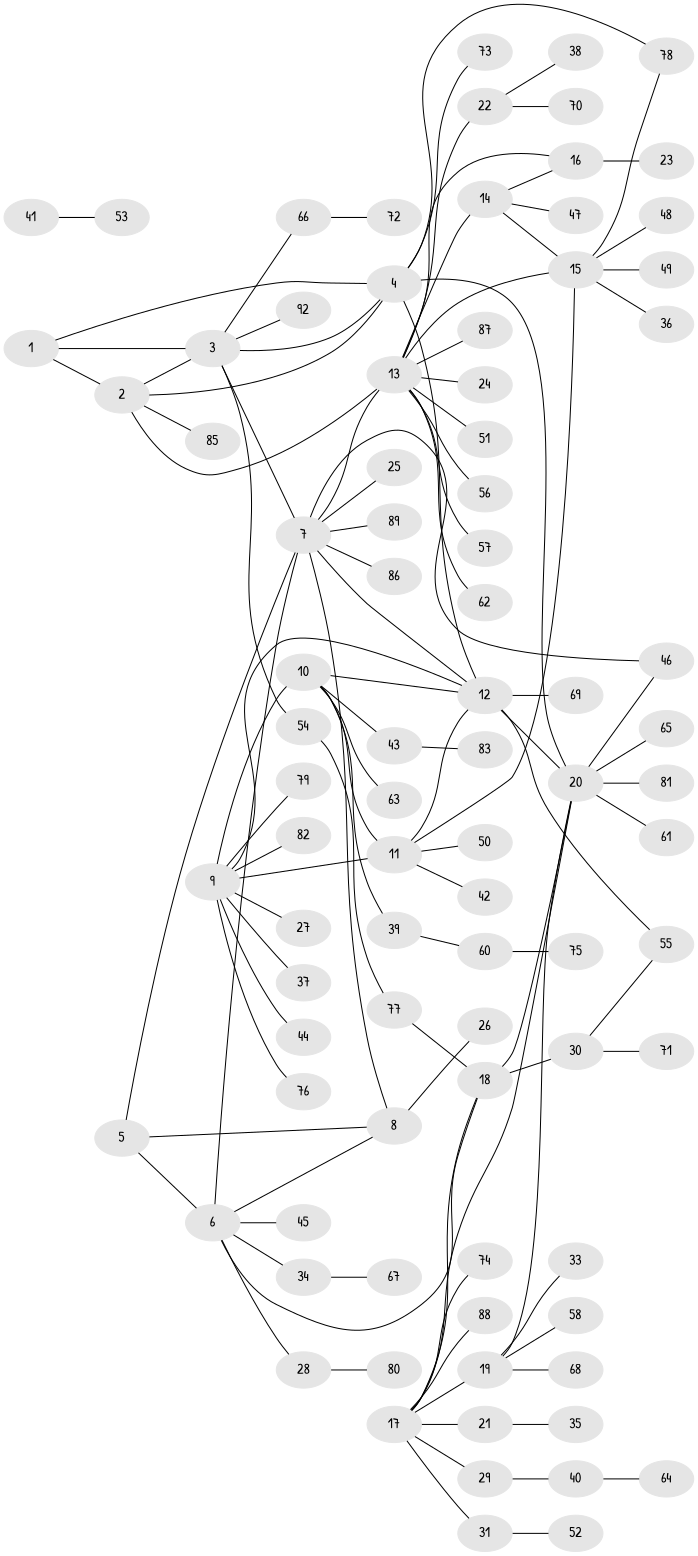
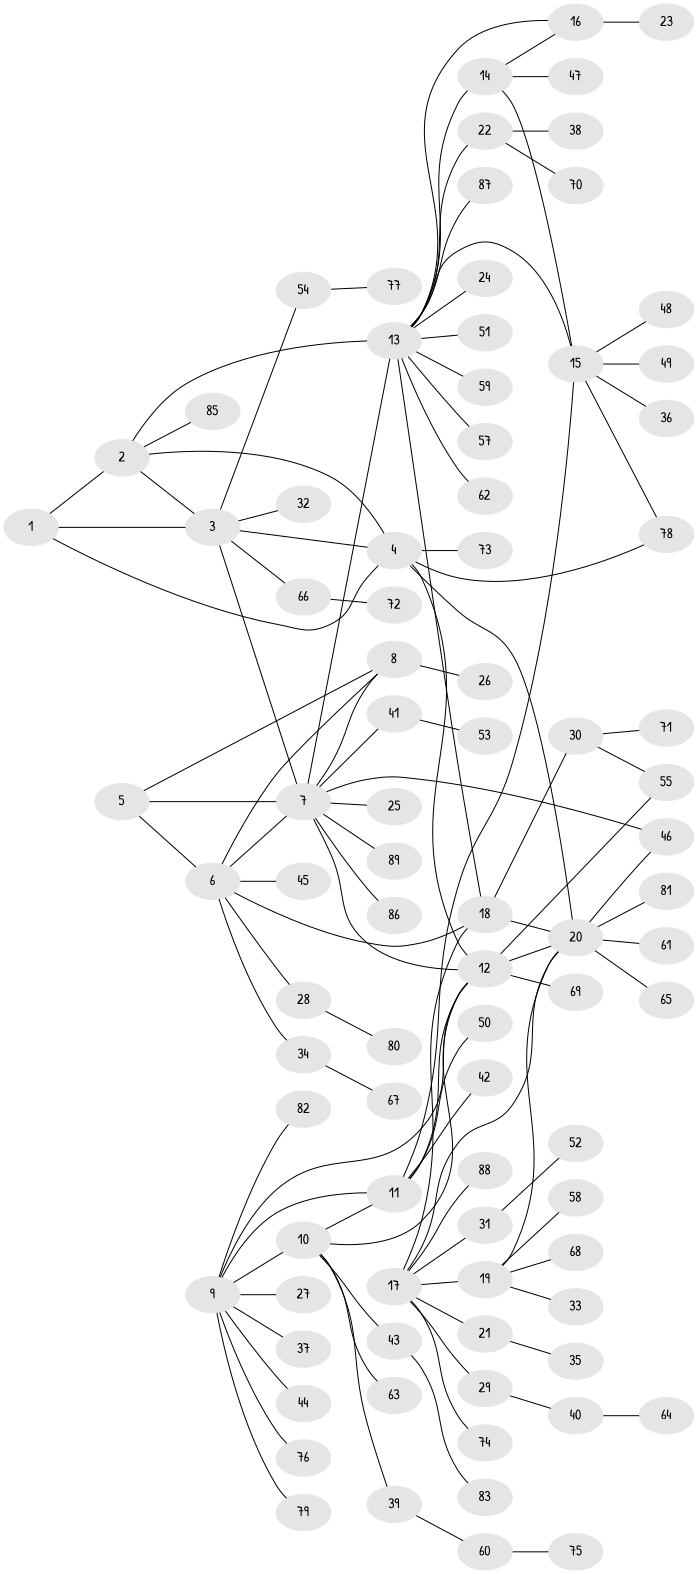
node "92": label "92" -> "32"
node "56": label "56" -> "59"
edge "41" -- "7": added
edge "77" -- "18": now "13" -- "18"
